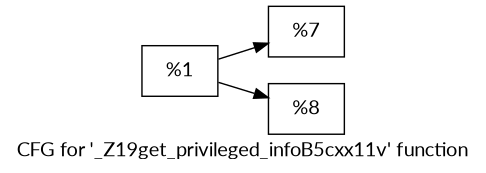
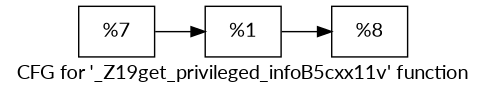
edge "%1" -> "%7": reversed
